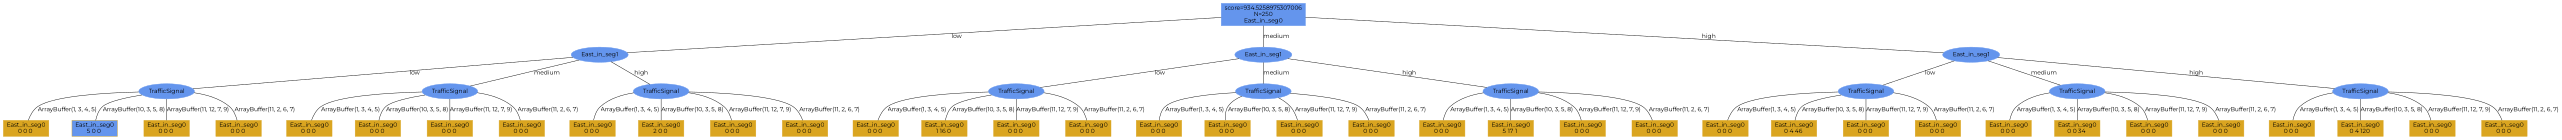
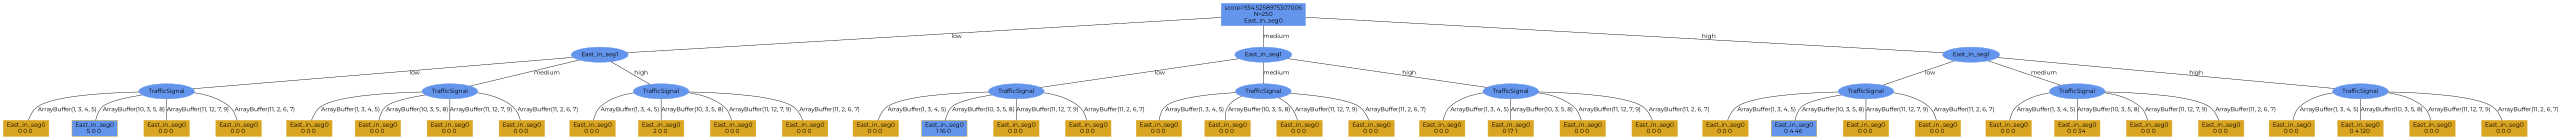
node "East_in_seg0 1 16 0": fillcolor goldenrod -> cornflowerblue
node "East_in_seg0 5 17 1": label "East_in_seg0 5 17 1" -> "East_in_seg0 0 17 1"
node "East_in_seg0 0 4 46": fillcolor goldenrod -> cornflowerblue
